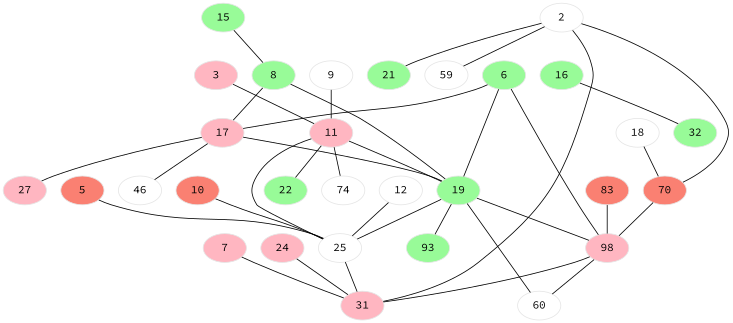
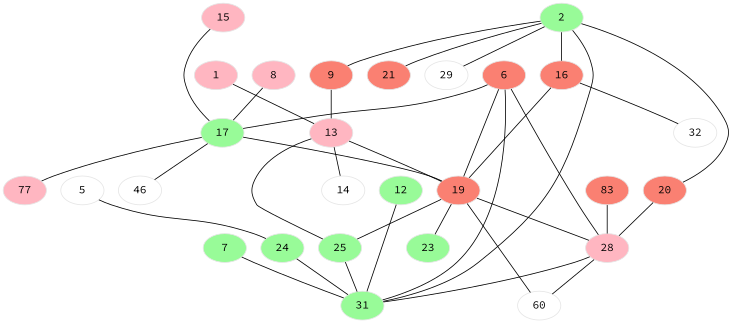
node "15": fillcolor palegreen -> lightpink
node "2": fillcolor white -> palegreen
edge "2" -- "9": added
edge "15" -- "8": now "15" -- "17"
edge "2" -- "16": added
node "3": label "3" -> "1"
node "8": fillcolor palegreen -> lightpink
node "9": fillcolor white -> salmon
node "21": fillcolor palegreen -> salmon
node "59": label "59" -> "29"
node "6": fillcolor palegreen -> salmon
node "16": fillcolor palegreen -> salmon
edge "8" -- "19": now "16" -- "19"
node "17": fillcolor lightpink -> palegreen
node "11": label "11" -> "13"
node "18": removed
node "32": fillcolor palegreen -> white
node "27": label "27" -> "77"
node "5": fillcolor salmon -> white
node "10": removed
node "22": removed
node "74": label "74" -> "14"
node "12": fillcolor white -> palegreen
node "19": fillcolor palegreen -> salmon
node "70": label "70" -> "20"
edge "6" -- "31": added
edge "5" -- "25": now "5" -- "24"
edge "12" -- "25": now "12" -- "31"
node "7": fillcolor lightpink -> palegreen
node "24": fillcolor lightpink -> palegreen
node "25": fillcolor white -> palegreen
node "93": label "93" -> "23"
node "98": label "98" -> "28"
node "31": fillcolor lightpink -> palegreen
